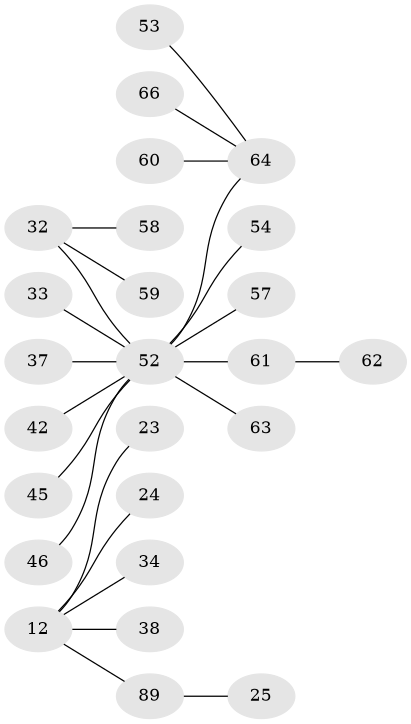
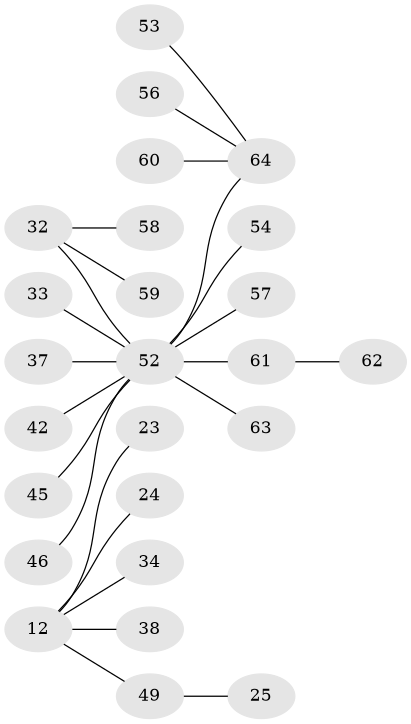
node "66": label "66" -> "56"
node "89": label "89" -> "49"
